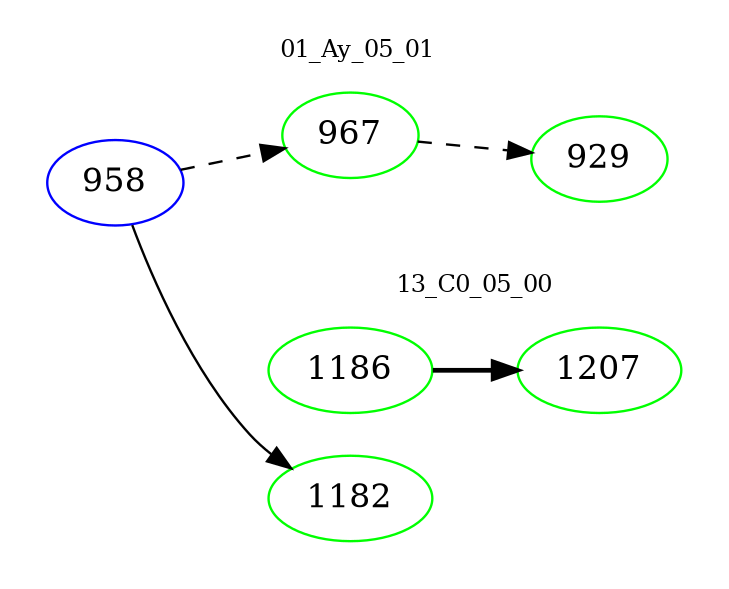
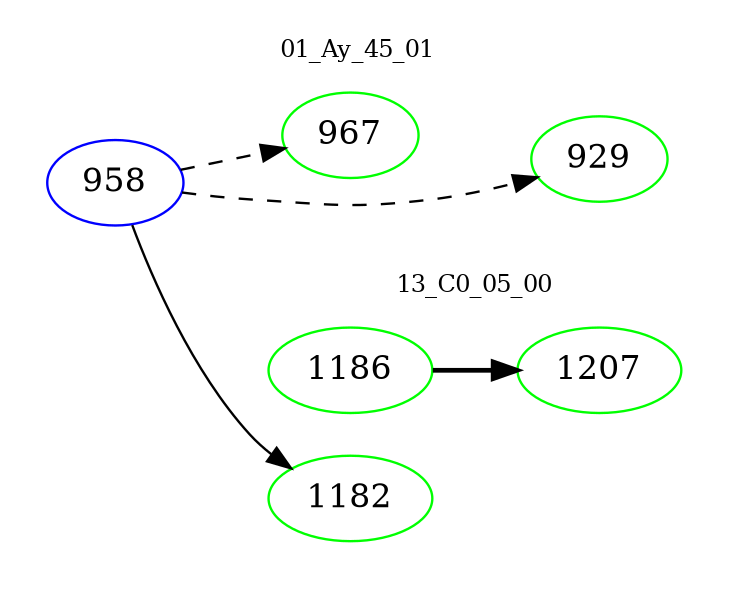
cluster "01_Ay_05_01": label "01_Ay_05_01" -> "01_Ay_45_01"
edge "967" -> "929": now "958" -> "929"
